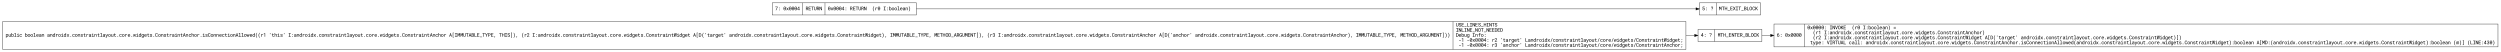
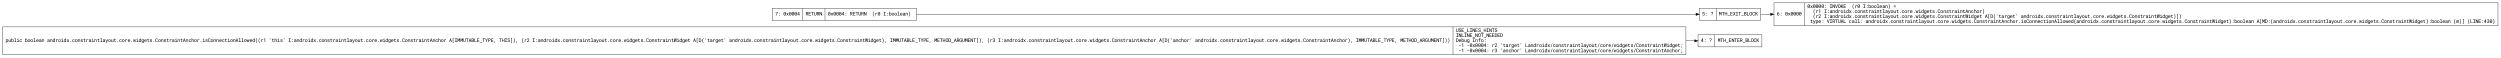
edge "4: ?" -> "6: 0x0000": now "5: ?" -> "6: 0x0000"
